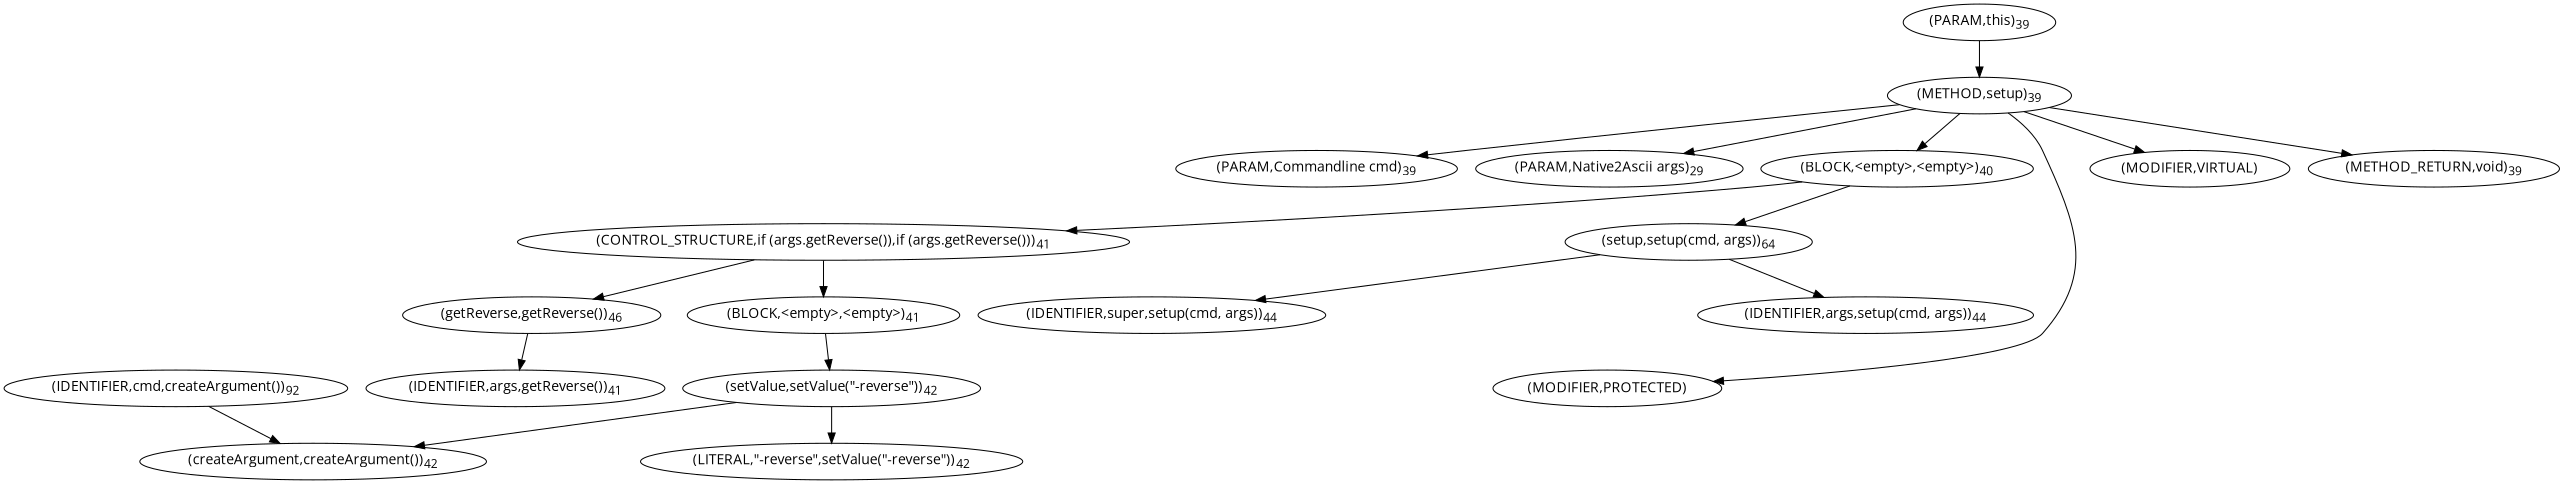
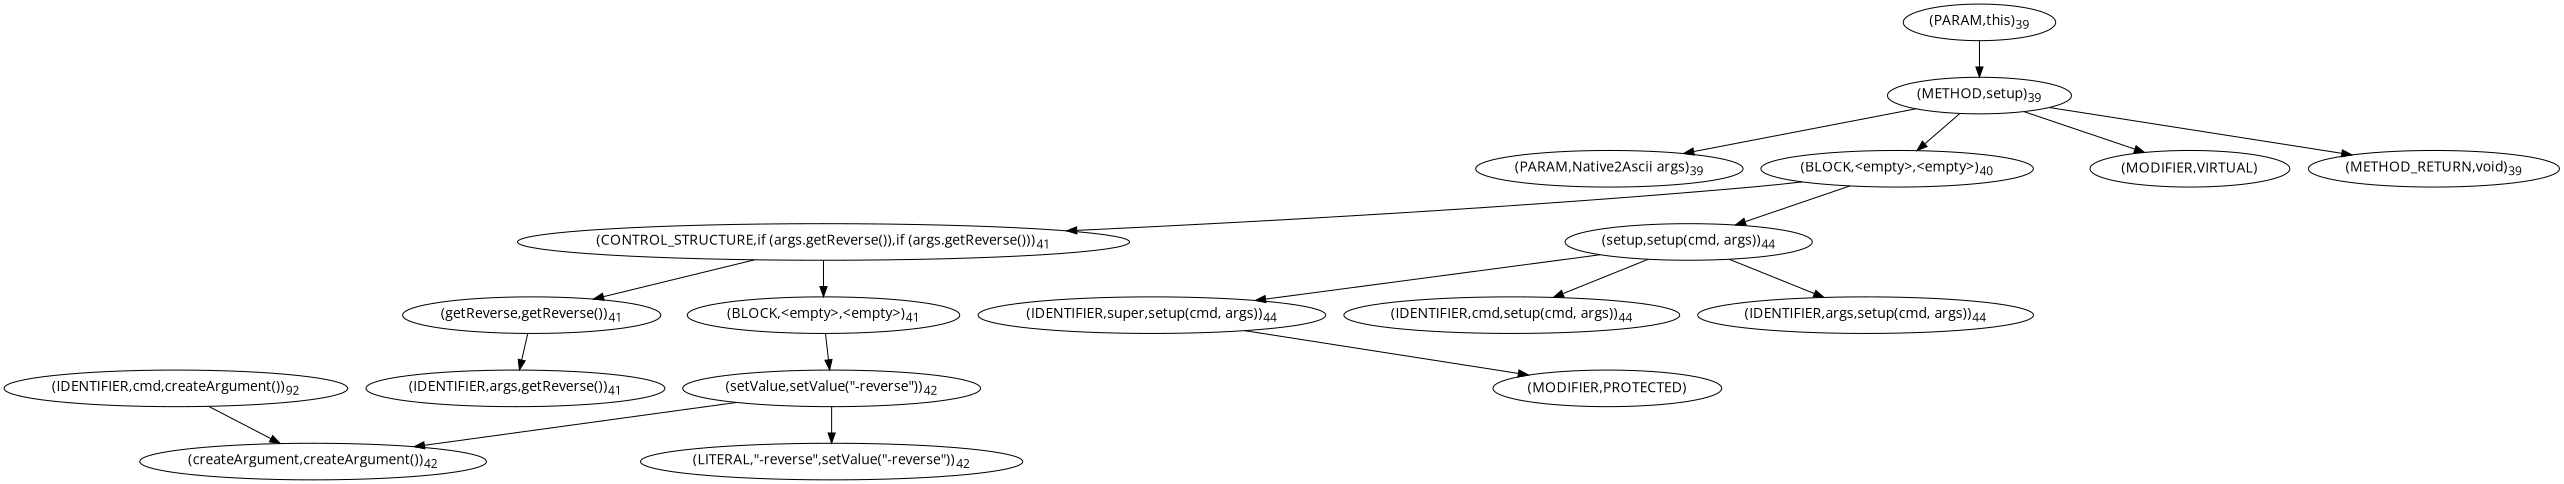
node "(PARAM,Native2Ascii args)": text "29" -> "39"
node "(PARAM,Commandline cmd)": removed
node "(setup,setup(cmd, args))": text "64" -> "44"
node "(getReverse,getReverse())": text "46" -> "41"
node "(IDENTIFIER,cmd,setup(cmd, args))": added
edge "(METHOD,setup)" -> "(MODIFIER,PROTECTED)": now "(IDENTIFIER,super,setup(cmd, args))" -> "(MODIFIER,PROTECTED)"
